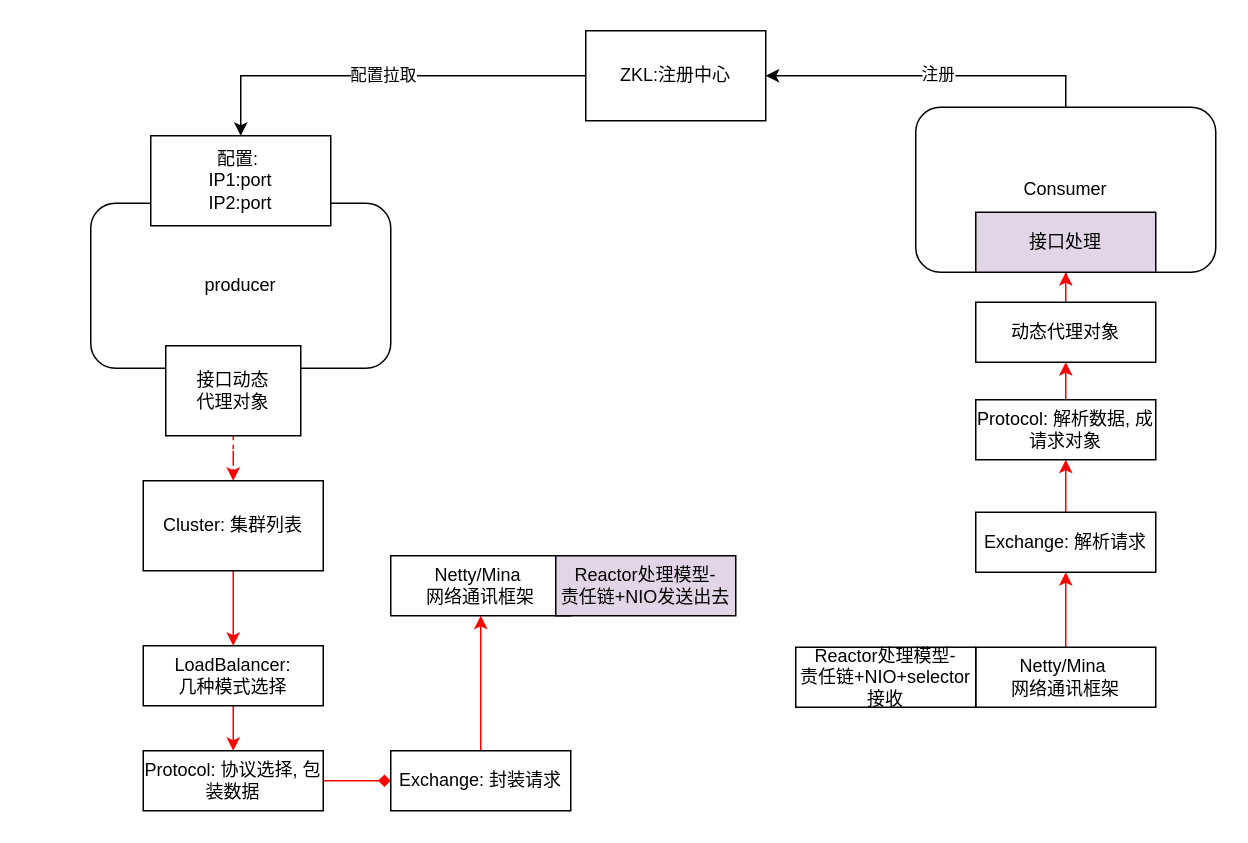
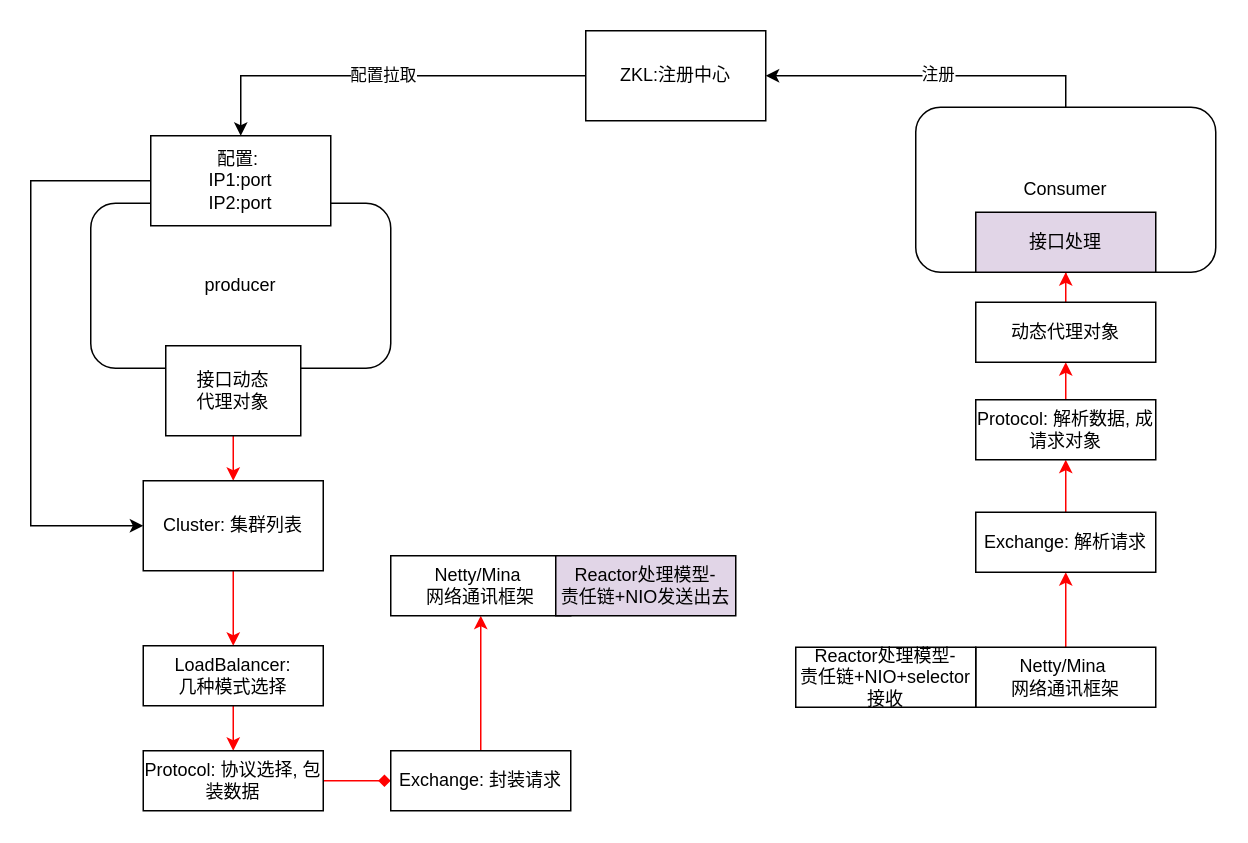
edge "配置: IP1:port IP2:port" -> "Cluster: 集群列表": added
edge "接口动态 代理对象" -> "Cluster: 集群列表": style dashed -> solid
